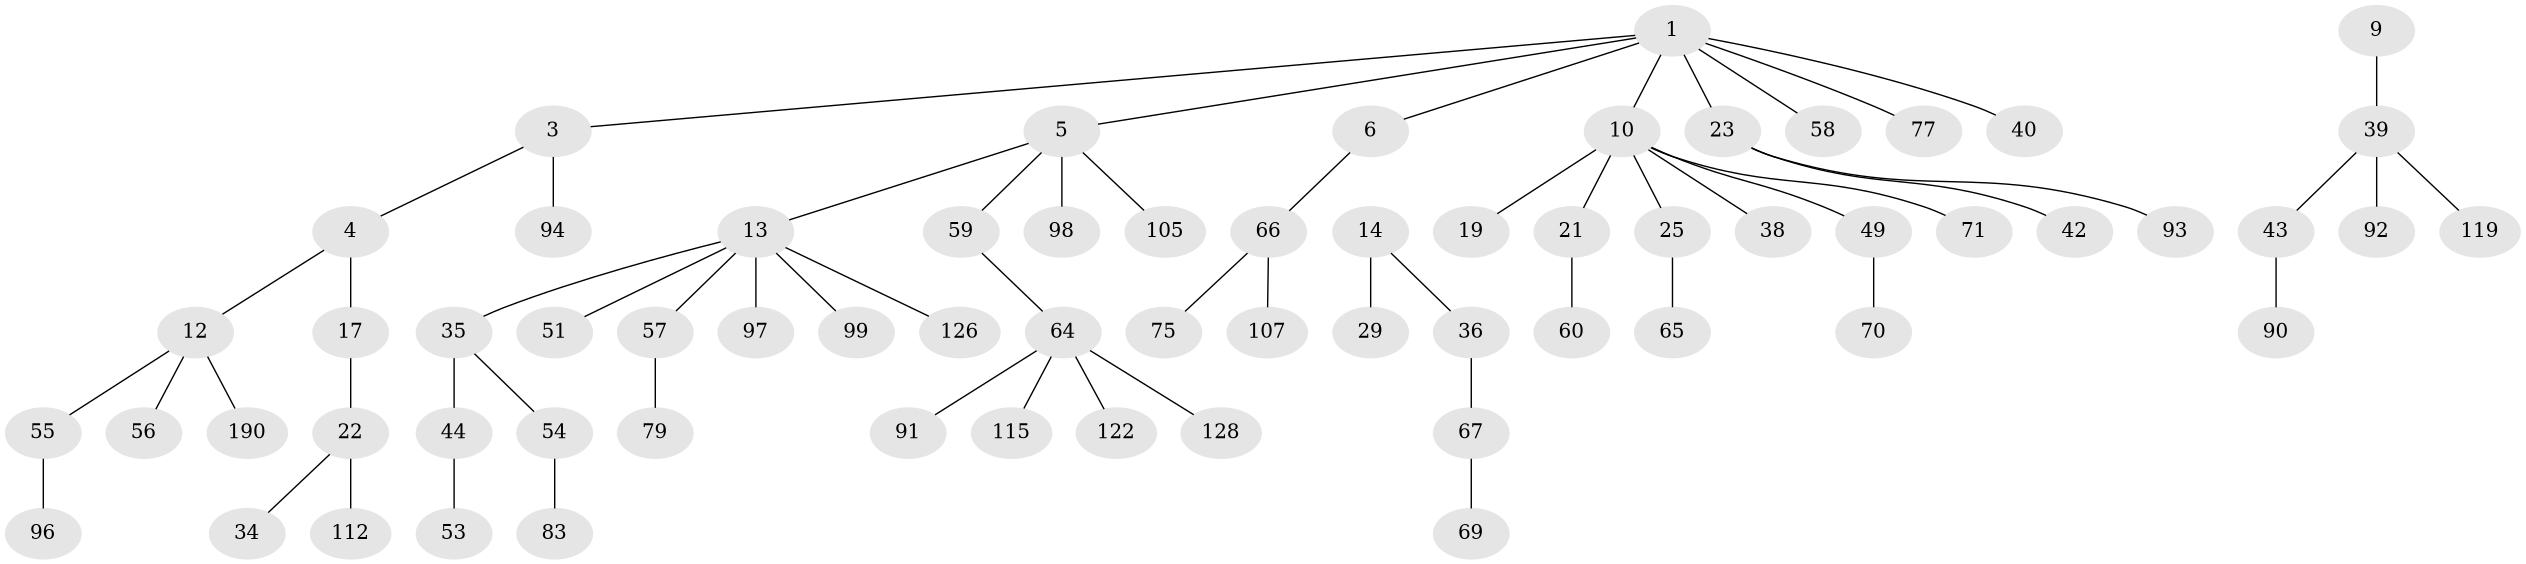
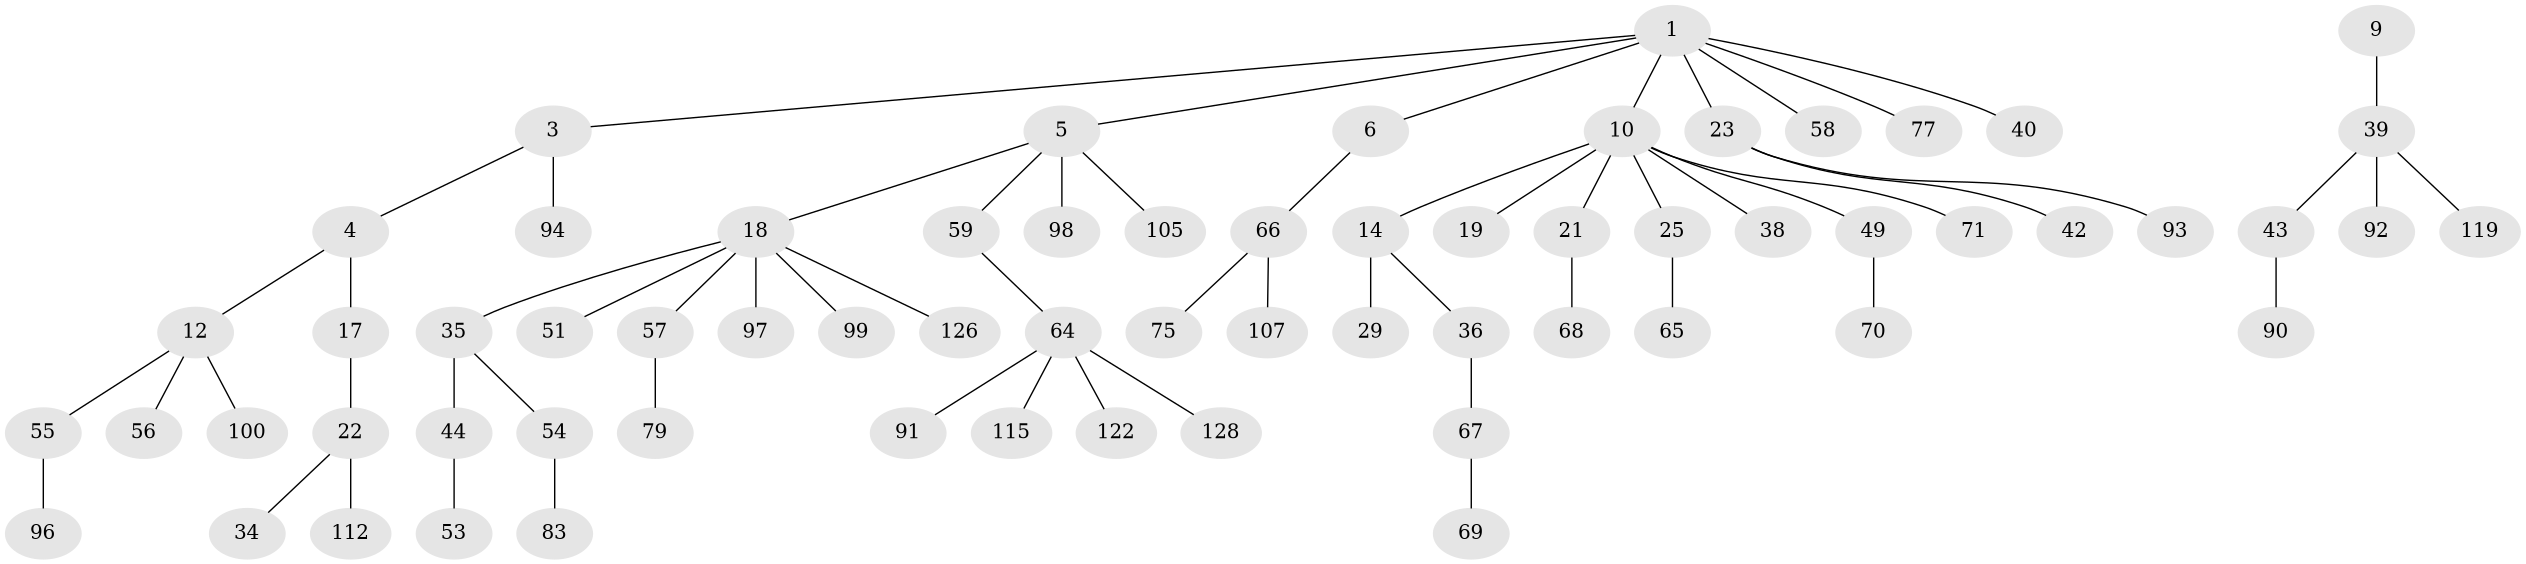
edge "10" -- "14": added
node "13": label "13" -> "18"
node "60": label "60" -> "68"
node "190": label "190" -> "100"
